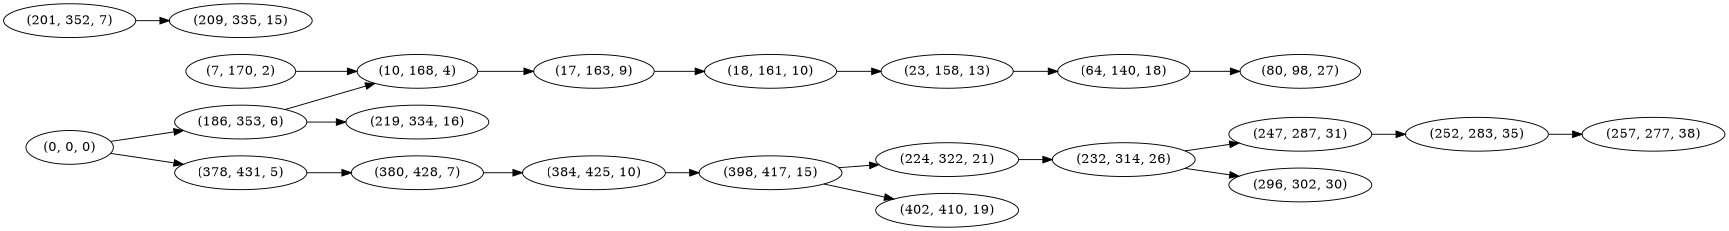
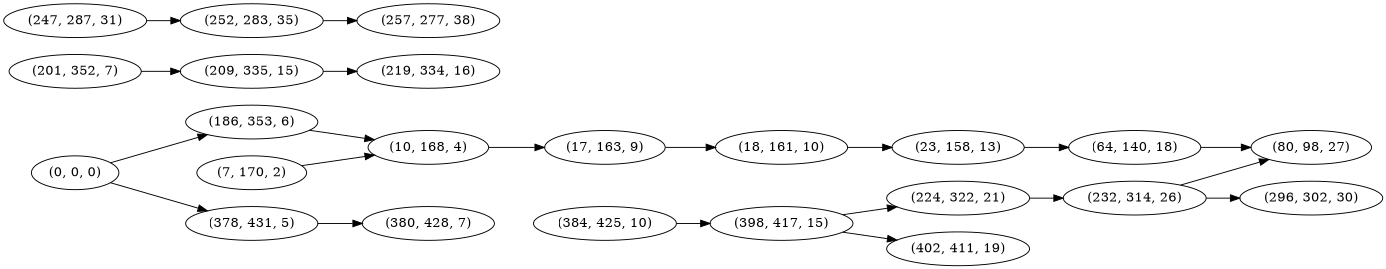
edge "(186, 353, 6)" -> "(219, 334, 16)": now "(209, 335, 15)" -> "(219, 334, 16)"
edge "(232, 314, 26)" -> "(247, 287, 31)": now "(232, 314, 26)" -> "(80, 98, 27)"
edge "(380, 428, 7)" -> "(384, 425, 10)": removed
node "(402, 410, 19)": label "(402, 410, 19)" -> "(402, 411, 19)"
